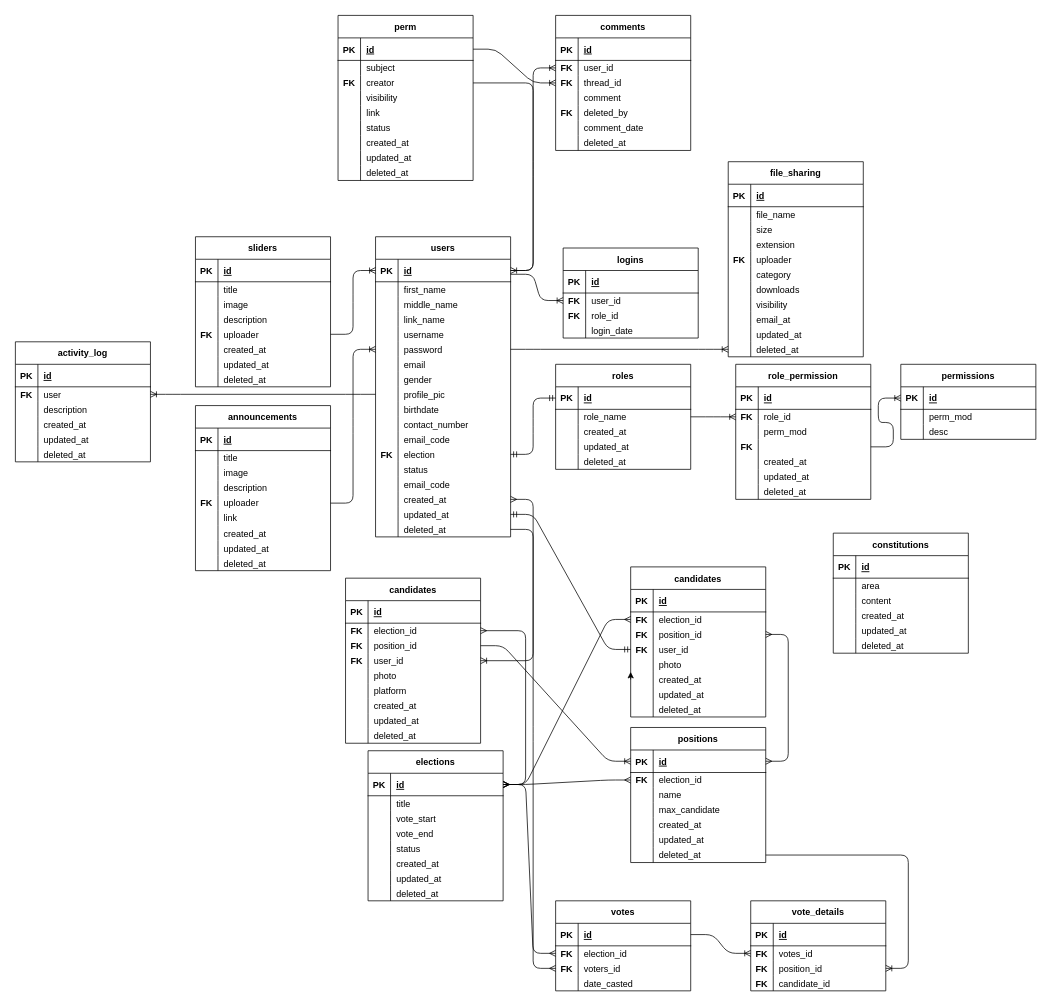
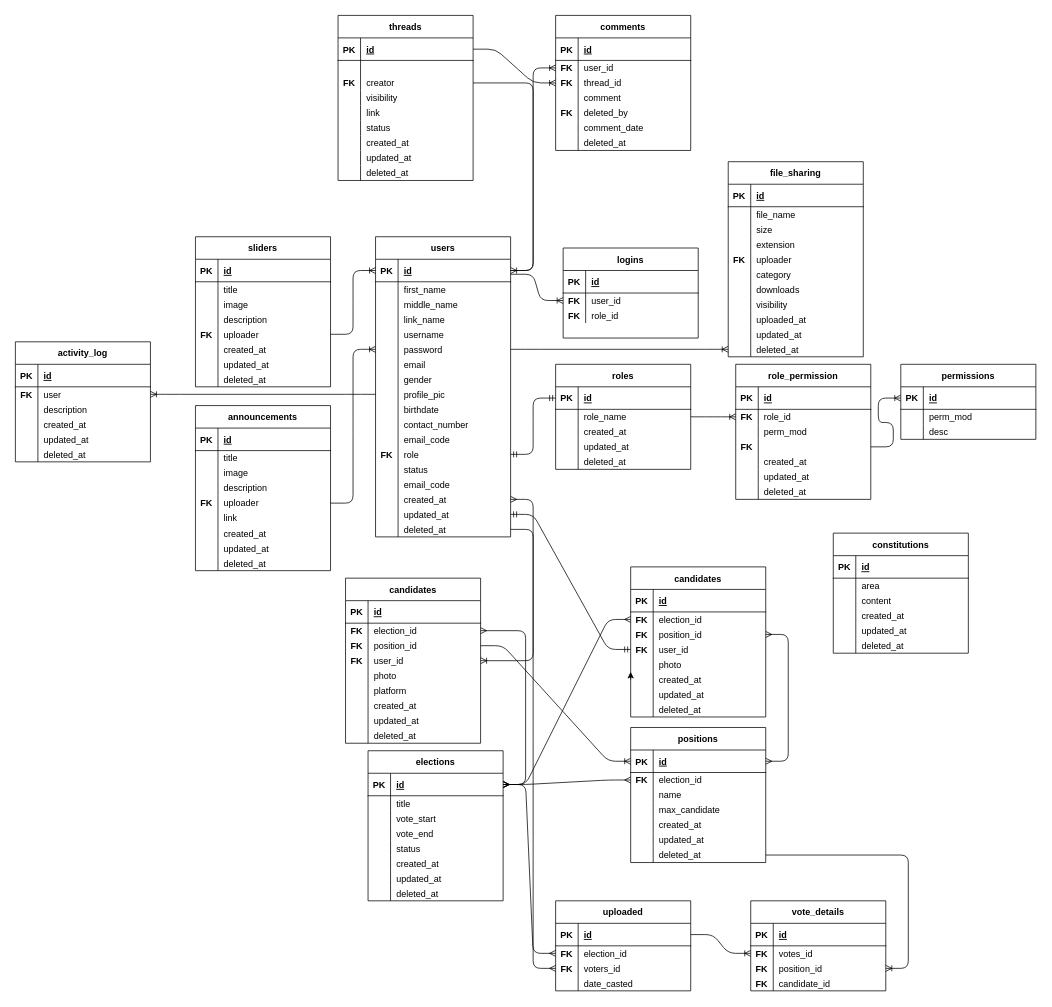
node "perm": label "perm" -> "threads"
node "subject": removed
node "email_at": label "email_at" -> "uploaded_at"
node "login_date": removed
node "election": label "election" -> "role"
node "votes": label "votes" -> "uploaded"
